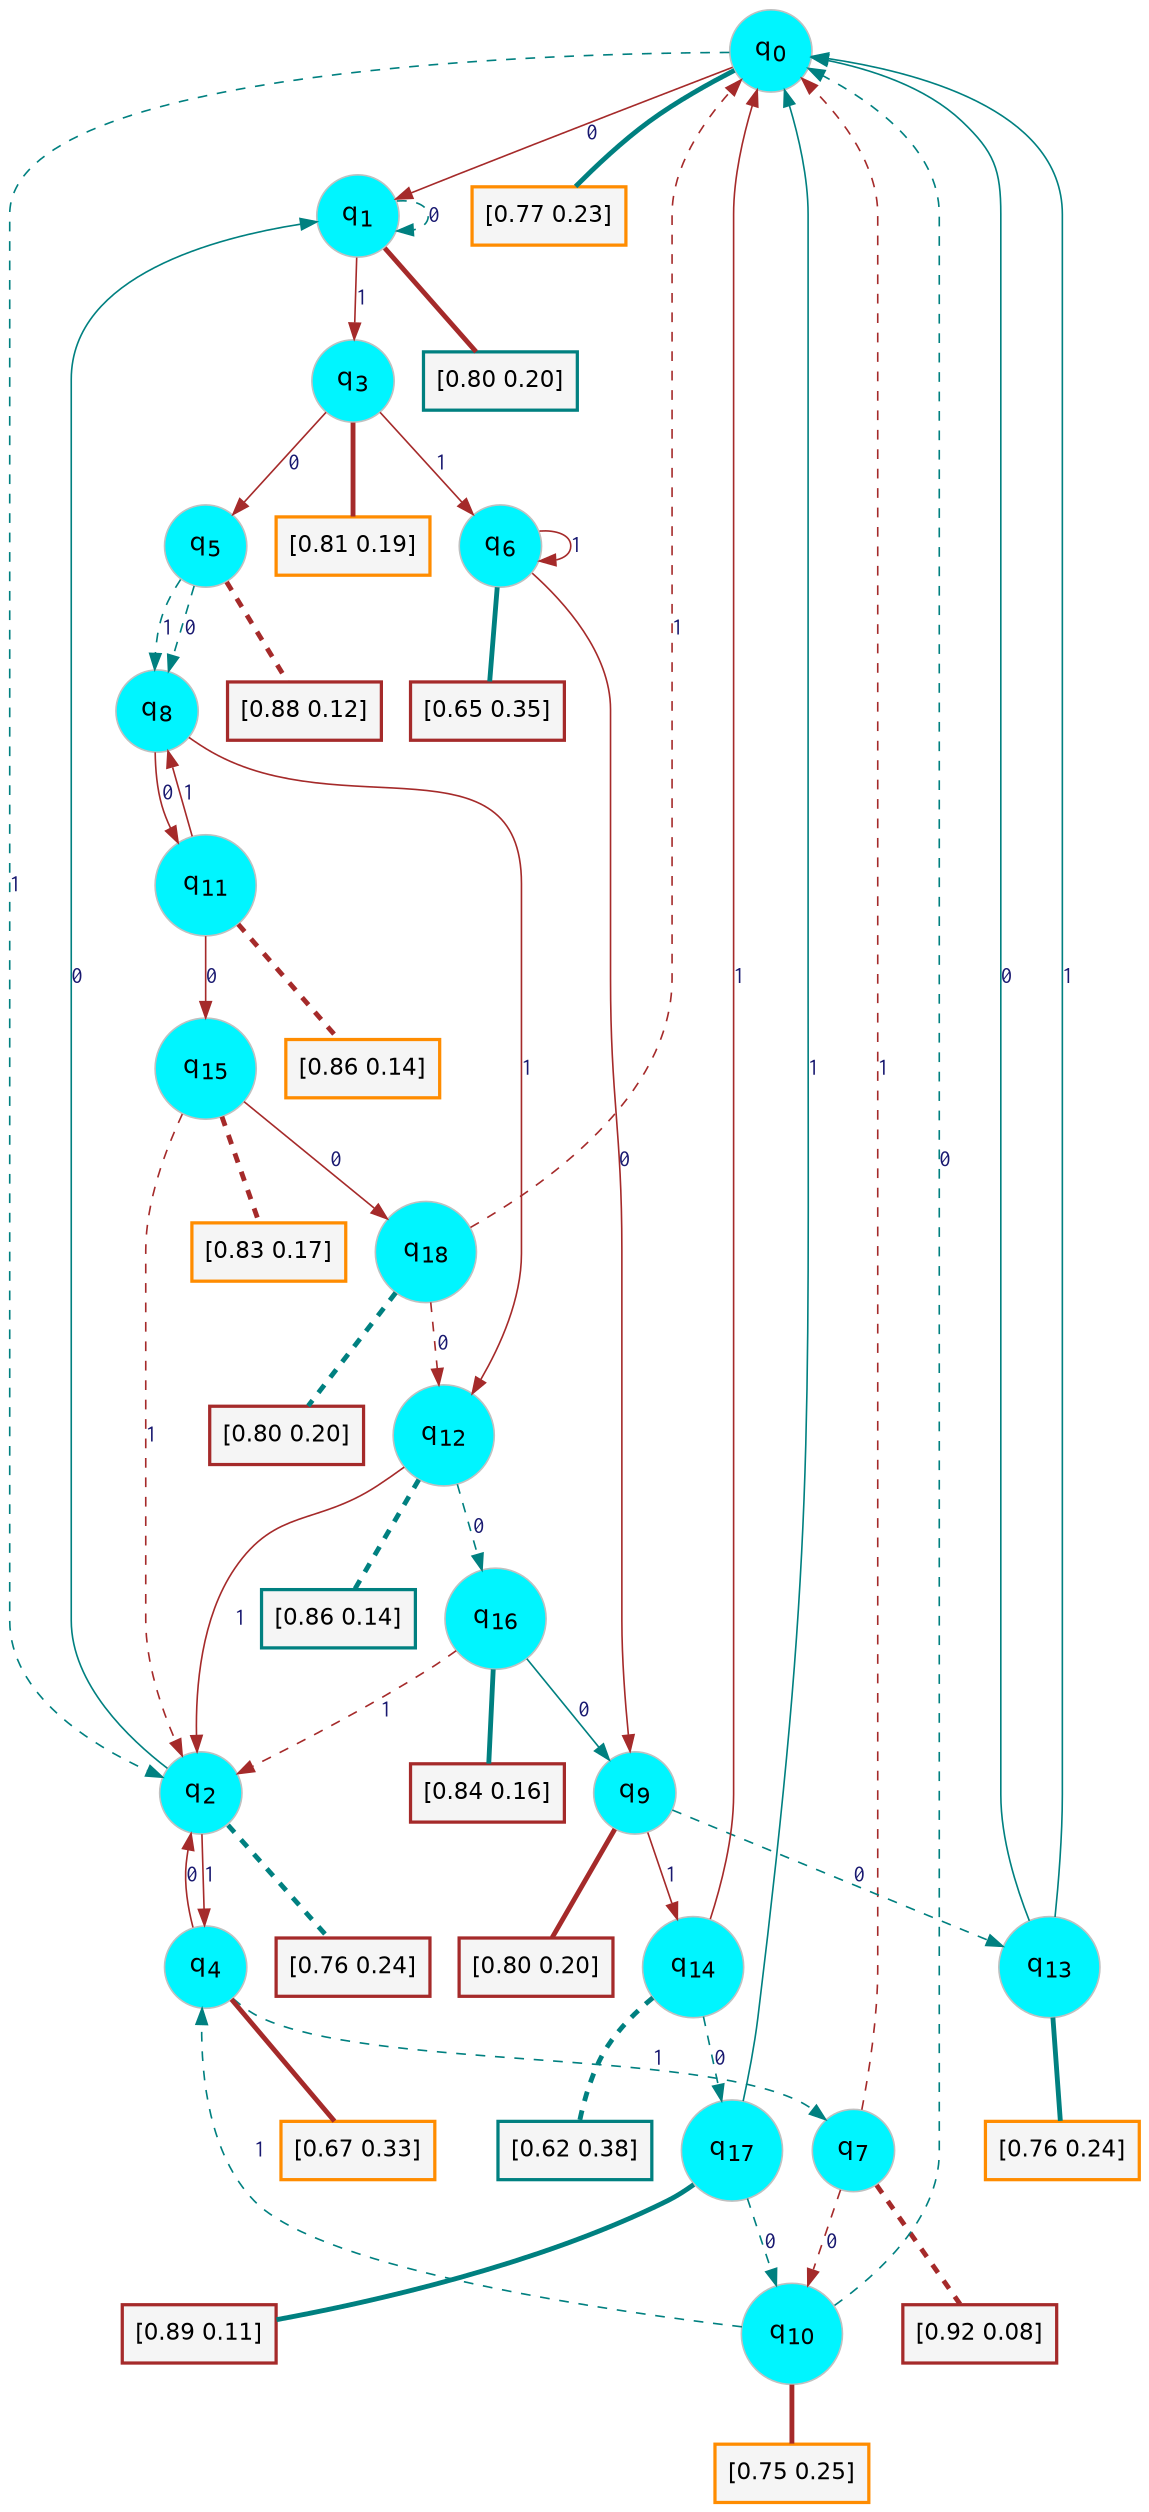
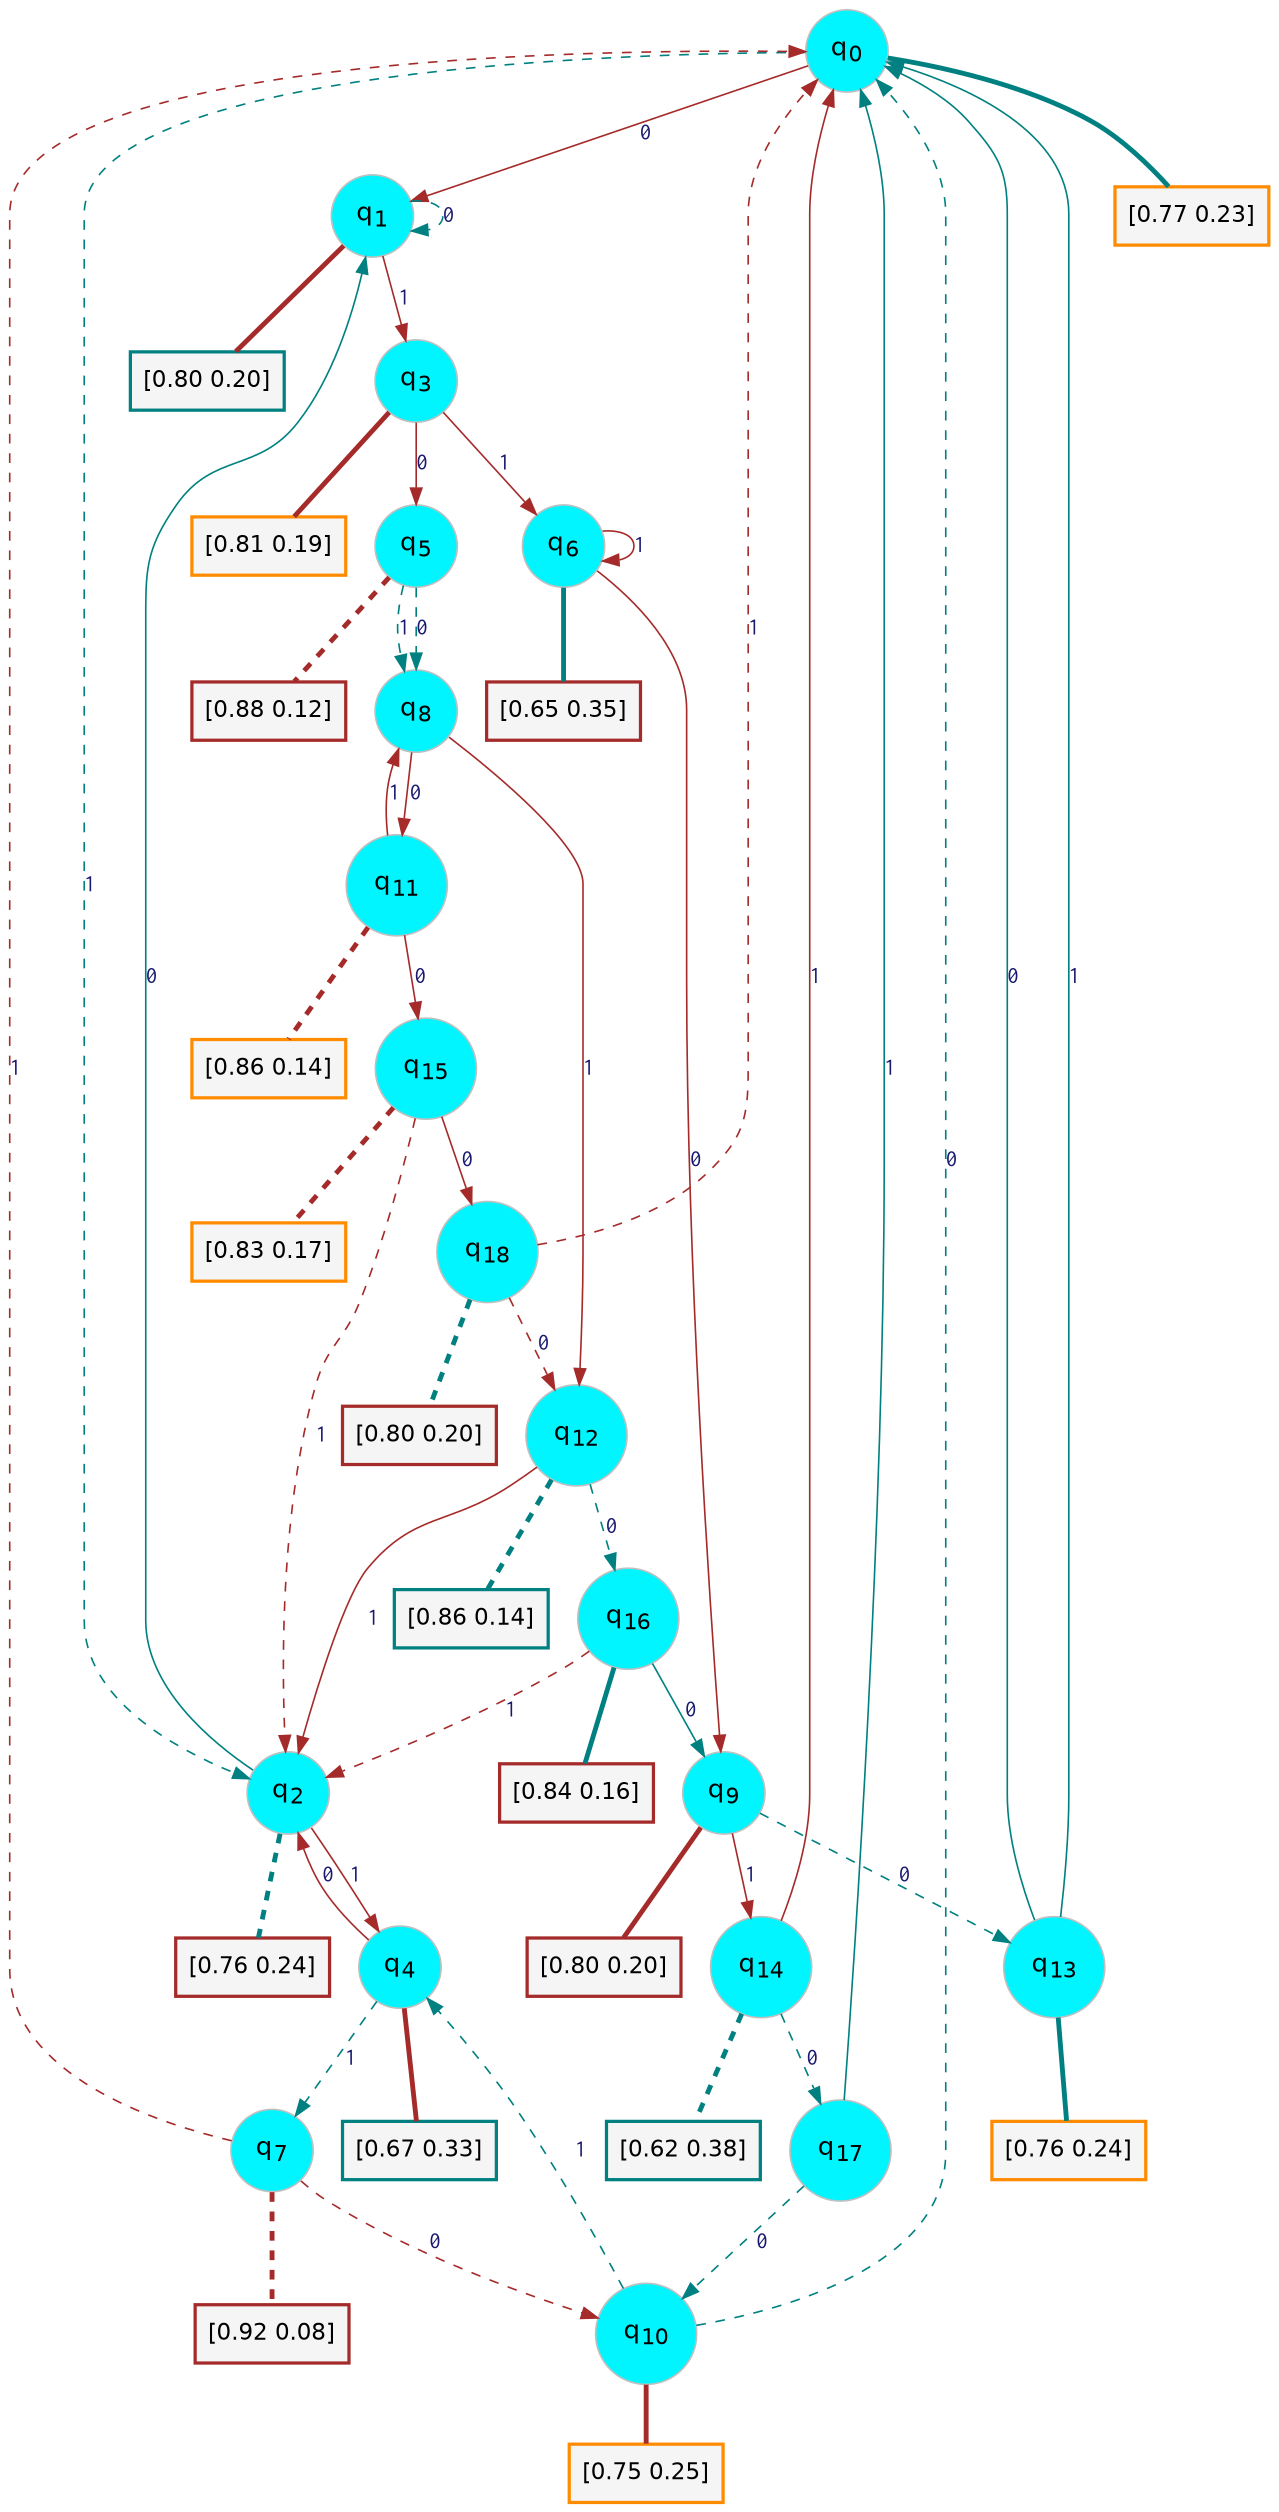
node "[0.67 0.33]": color darkorange -> teal
node "[0.89 0.11]": removed
